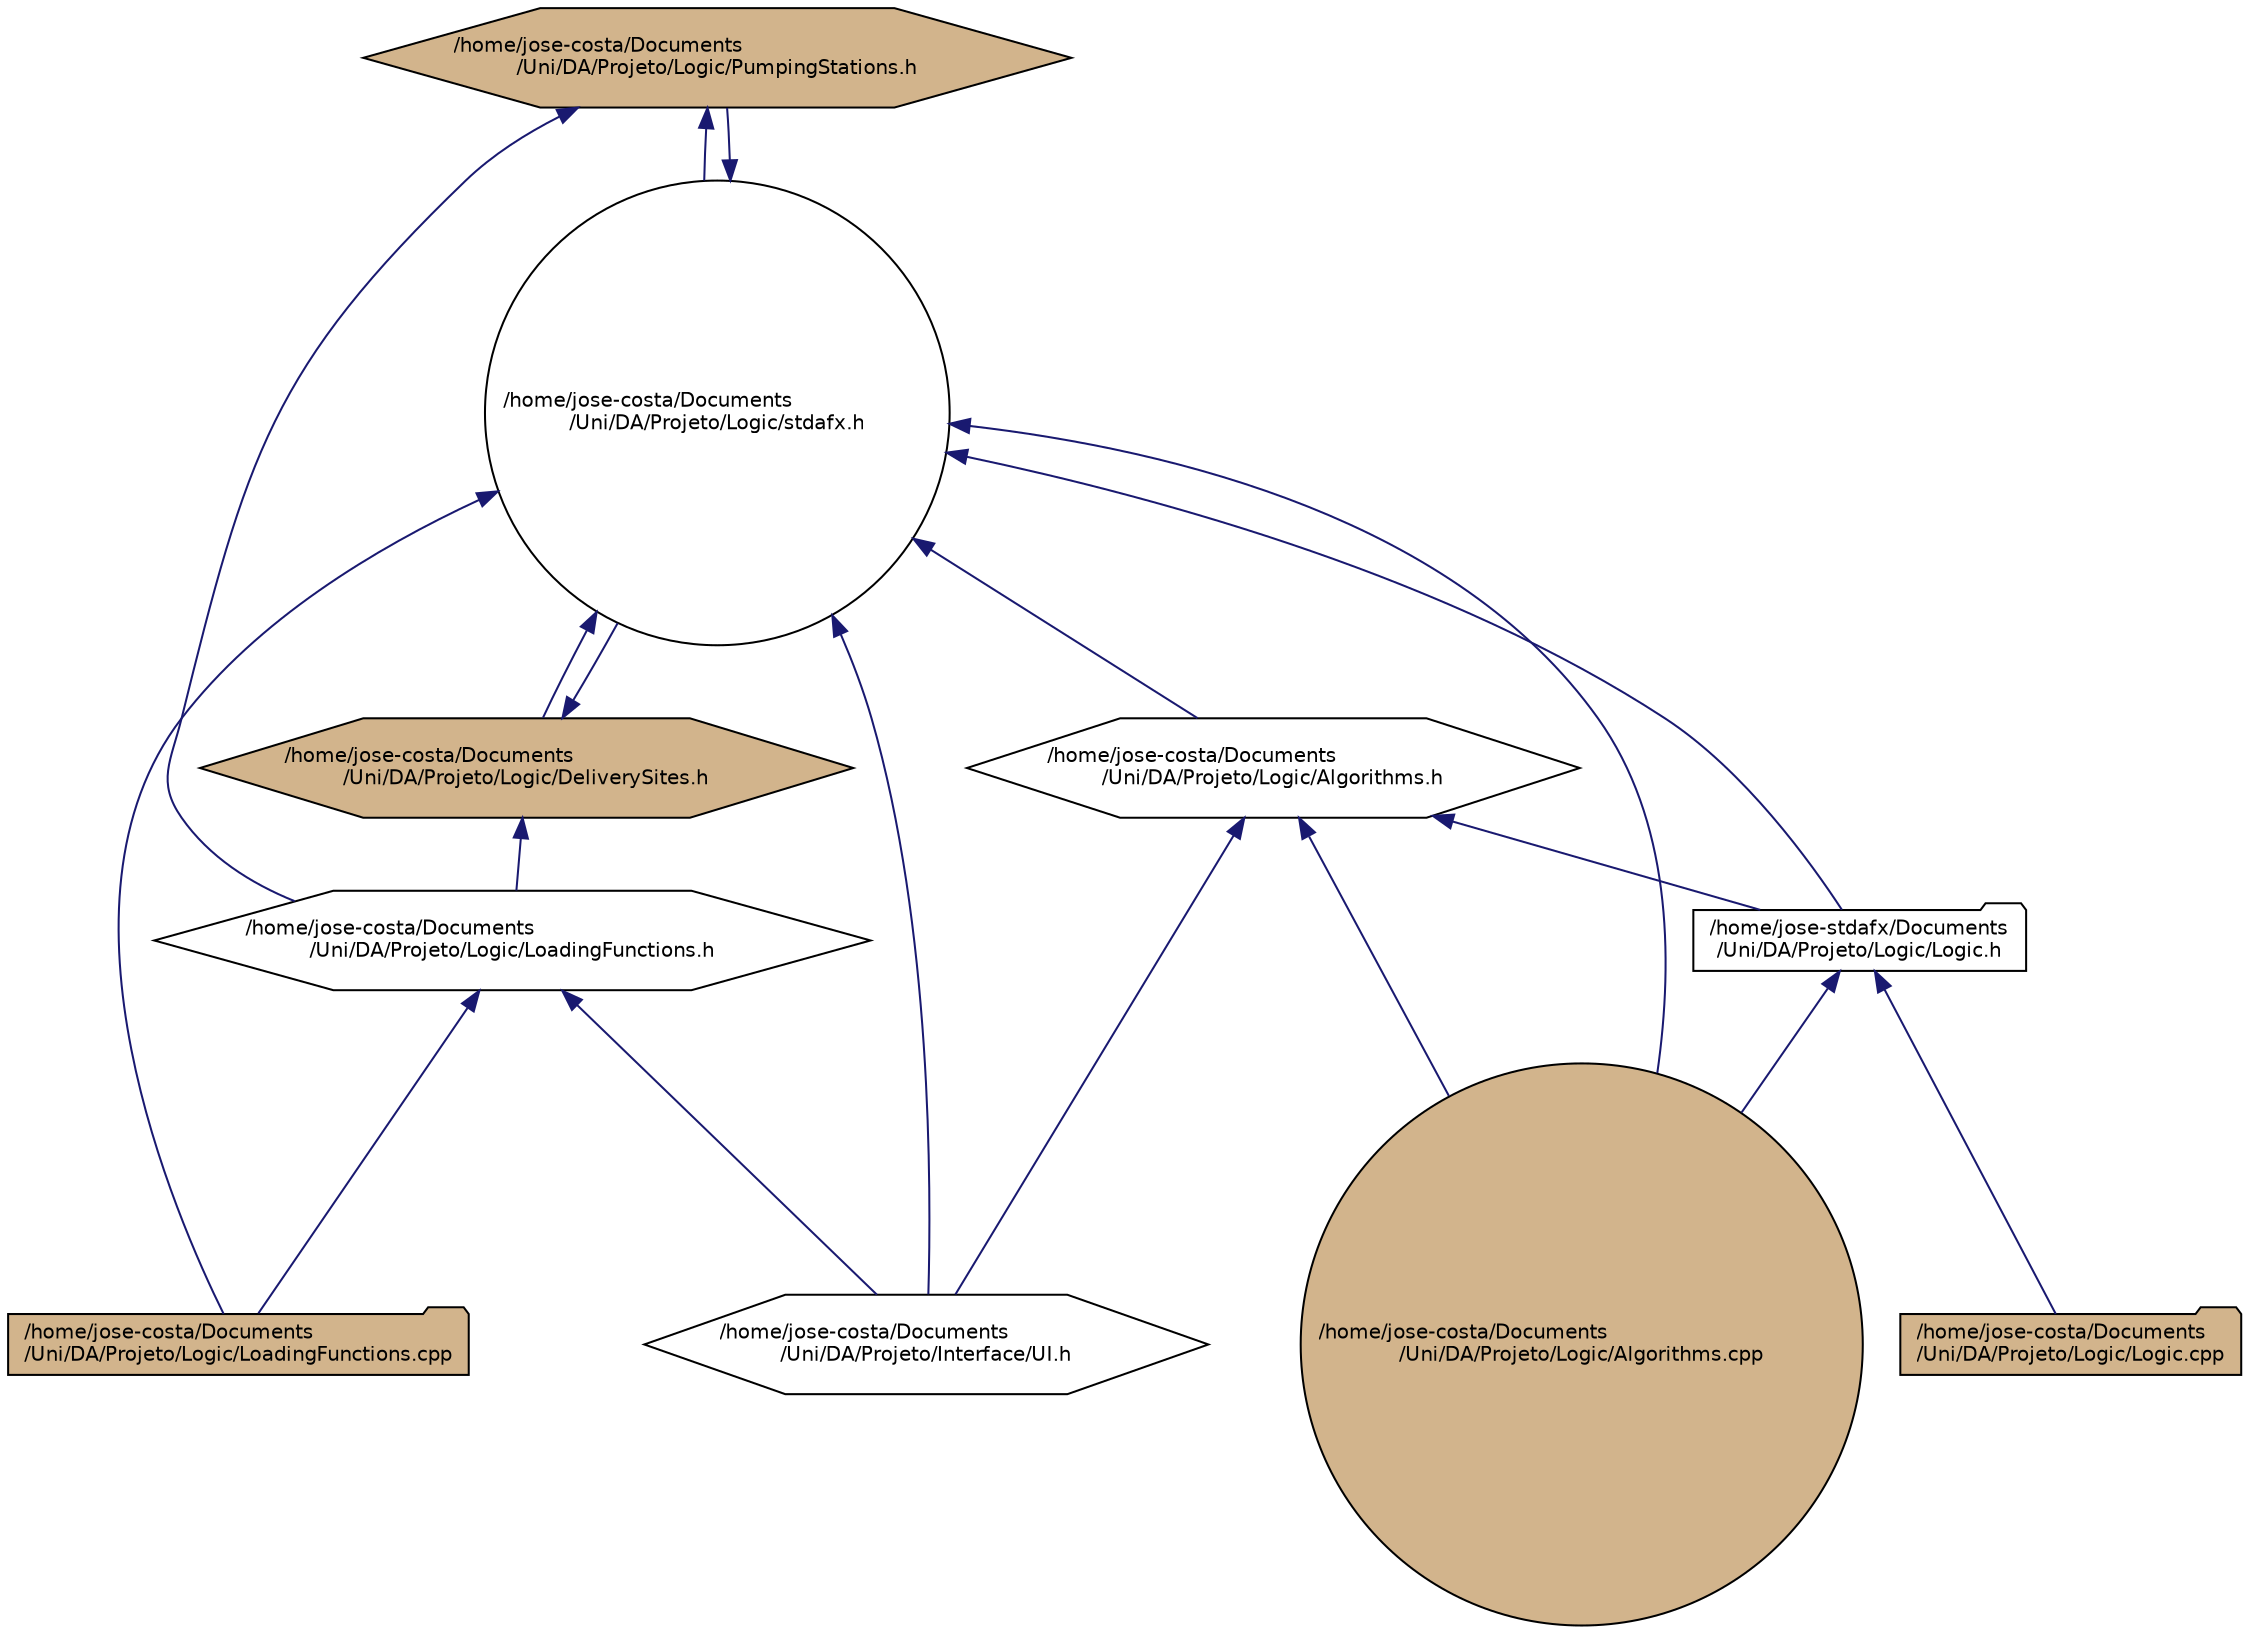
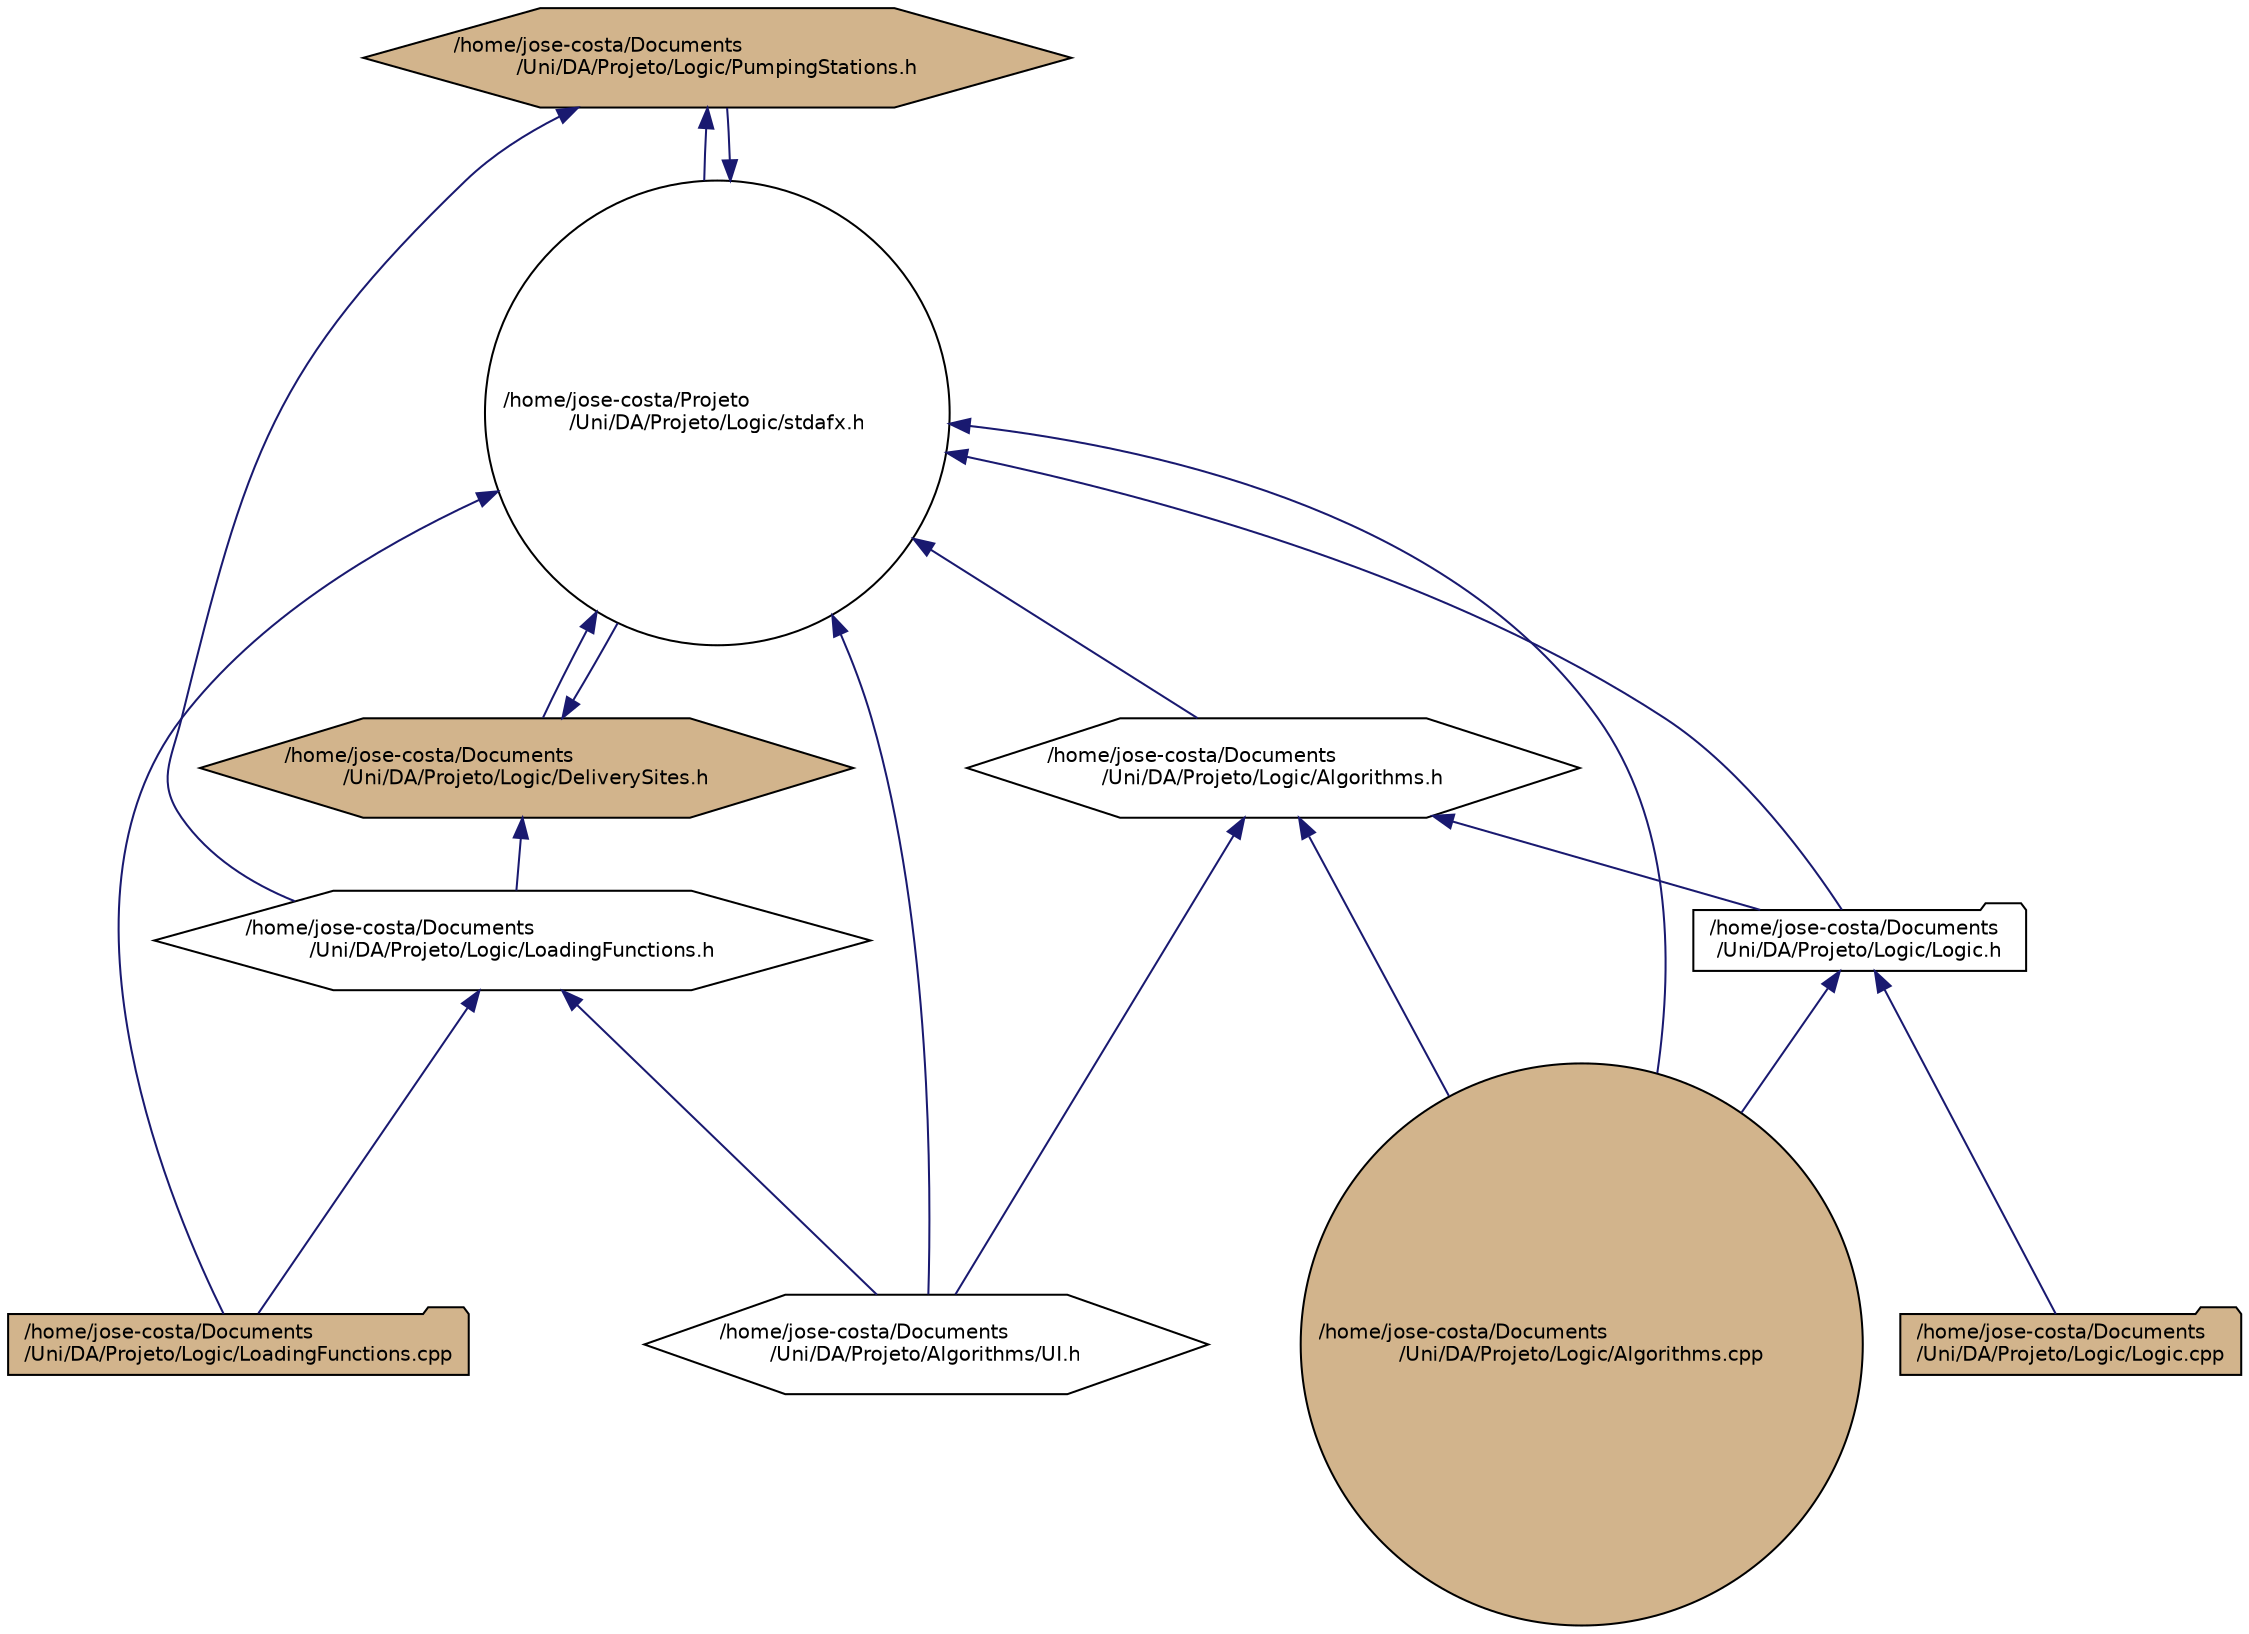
node "/home/jose-costa/Documents /Uni/DA/Projeto/Logic/stdafx.h": label "/home/jose-costa/Documents /Uni/DA/Projeto/Logic/stdafx.h" -> "/home/jose-costa/Projeto /Uni/DA/Projeto/Logic/stdafx.h"
node "/home/jose-stdafx/Documents /Uni/DA/Projeto/Logic/Logic.h": label "/home/jose-stdafx/Documents /Uni/DA/Projeto/Logic/Logic.h" -> "/home/jose-costa/Documents /Uni/DA/Projeto/Logic/Logic.h"
node "/home/jose-costa/Documents /Uni/DA/Projeto/Interface/UI.h": label "/home/jose-costa/Documents /Uni/DA/Projeto/Interface/UI.h" -> "/home/jose-costa/Documents /Uni/DA/Projeto/Algorithms/UI.h"
